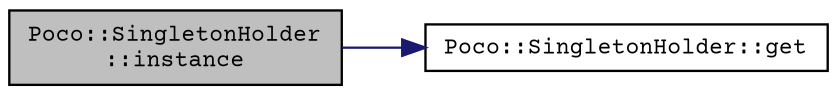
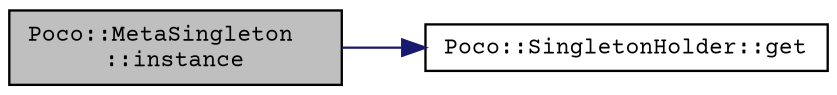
node "Poco::SingletonHolder ::instance": label "Poco::SingletonHolder ::instance" -> "Poco::MetaSingleton ::instance"
